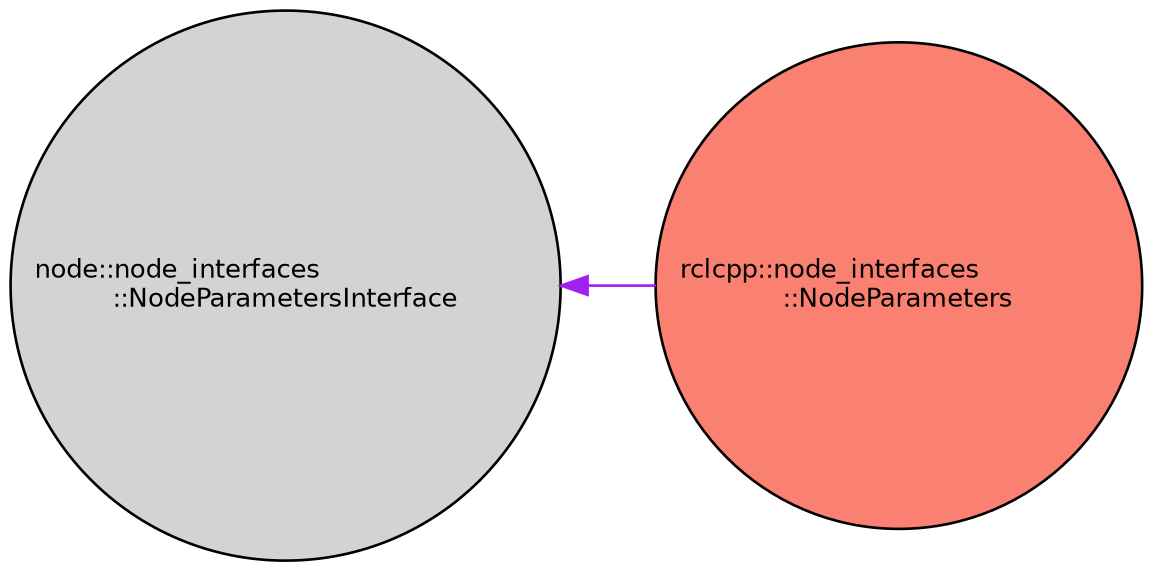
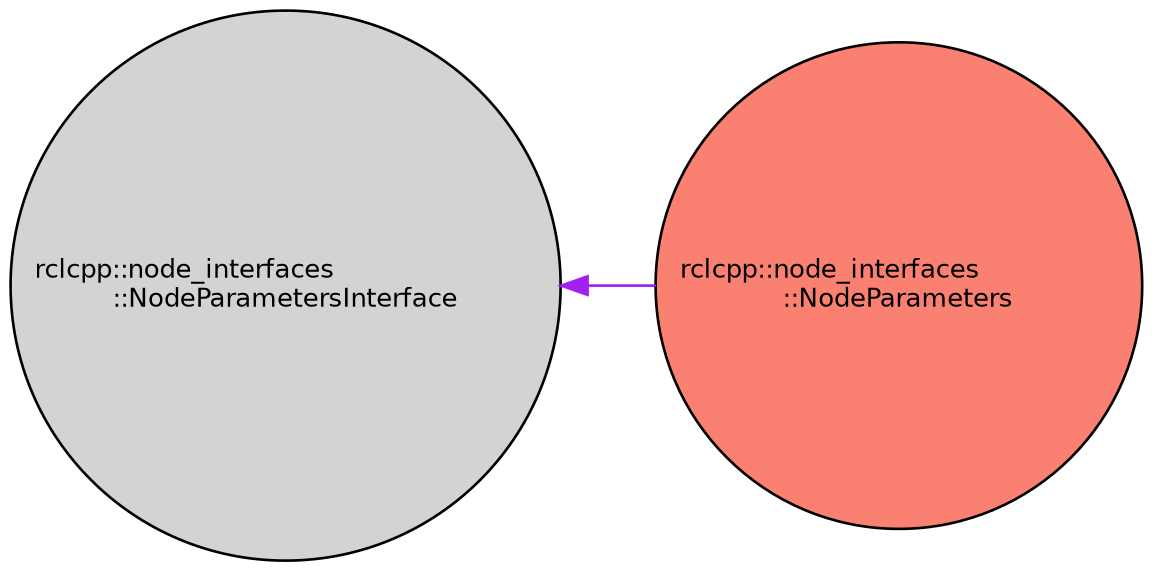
node "node::node_interfaces ::NodeParametersInterface": label "node::node_interfaces ::NodeParametersInterface" -> "rclcpp::node_interfaces ::NodeParametersInterface"
